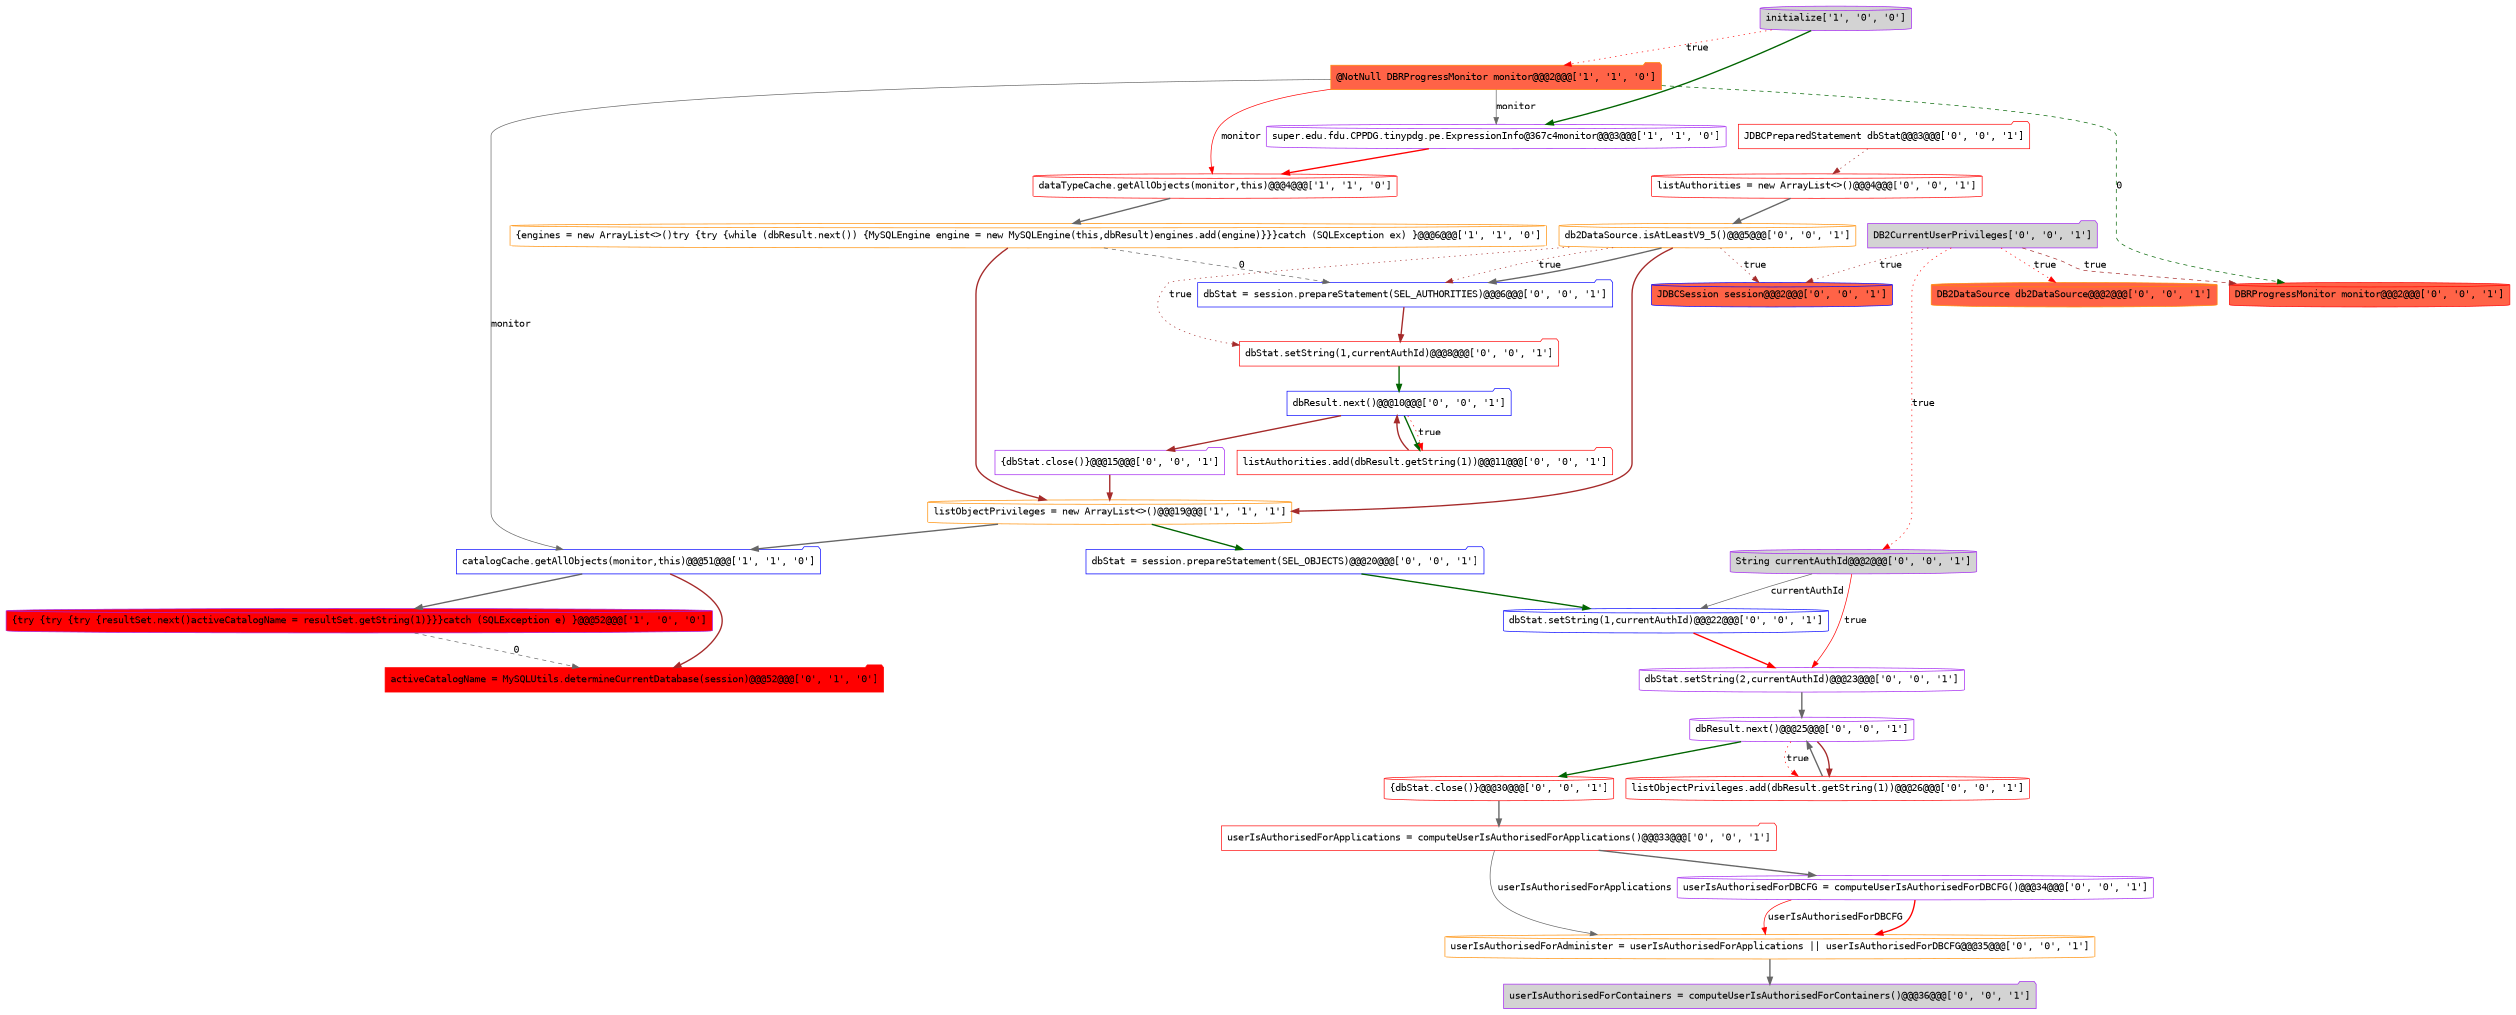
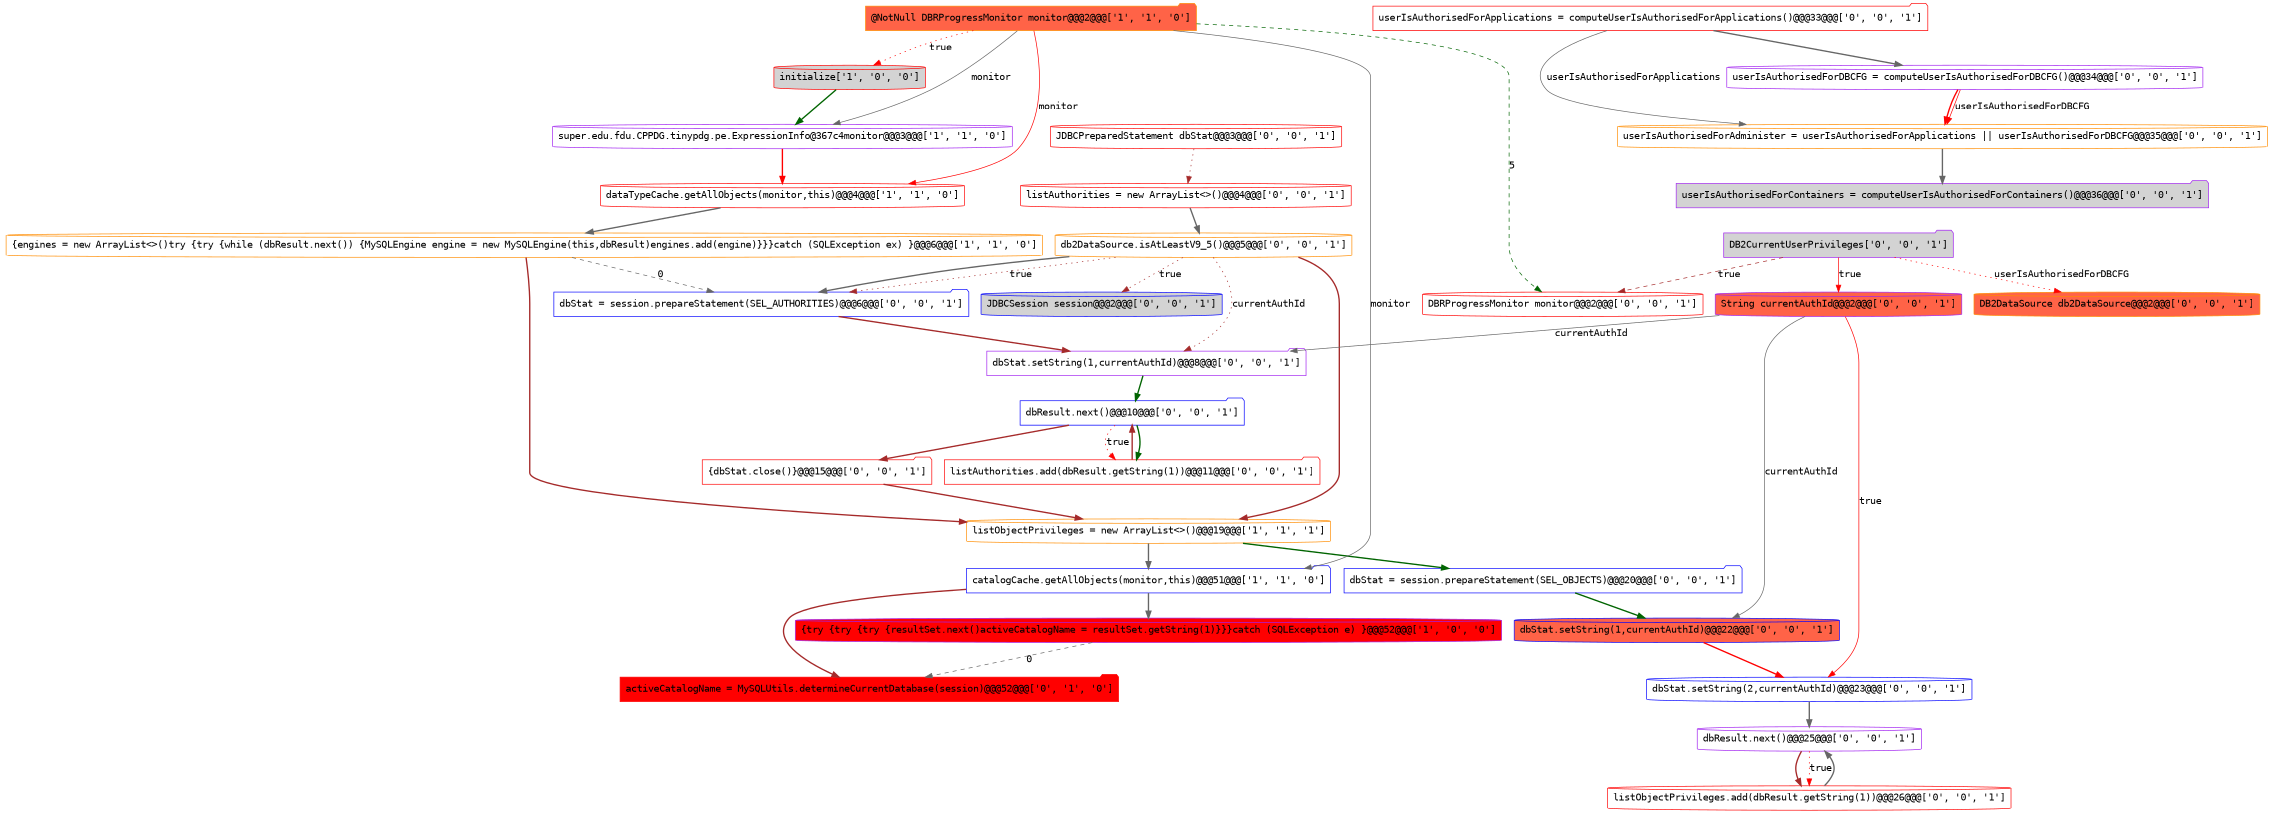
node "initialize['1', '0', '0']": color purple -> red
edge "initialize['1', '0', '0']" -> "@NotNull DBRProgressMonitor monitor@@@2@@@['1', '1', '0']": reversed
node "JDBCPreparedStatement dbStat@@@3@@@['0', '0', '1']": shape folder -> cylinder
edge "@NotNull DBRProgressMonitor monitor@@@2@@@['1', '1', '0']" -> "DBRProgressMonitor monitor@@@2@@@['0', '0', '1']": label "0" -> "5"
edge "DB2CurrentUserPrivileges['0', '0', '1']" -> "JDBCSession session@@@2@@@['0', '0', '1']": removed, label "true"
edge "DB2CurrentUserPrivileges['0', '0', '1']" -> "DB2DataSource db2DataSource@@@2@@@['0', '0', '1']": label "true" -> "userIsAuthorisedForDBCFG"
edge "db2DataSource.isAtLeastV9_5()@@@5@@@['0', '0', '1']" -> "dbStat.setString(1,currentAuthId)@@@8@@@['0', '0', '1']": label "true" -> "currentAuthId"
node "JDBCSession session@@@2@@@['0', '0', '1']": fillcolor tomato -> lightgray
node "DBRProgressMonitor monitor@@@2@@@['0', '0', '1']": fillcolor tomato -> white
edge "String currentAuthId@@@2@@@['0', '0', '1']" -> "dbStat.setString(1,currentAuthId)@@@8@@@['0', '0', '1']": added, label "currentAuthId"
node "dbStat.setString(1,currentAuthId)@@@8@@@['0', '0', '1']": color red -> purple
edge "DB2CurrentUserPrivileges['0', '0', '1']" -> "String currentAuthId@@@2@@@['0', '0', '1']": style dotted -> solid
node "{dbStat.close()}@@@15@@@['0', '0', '1']": color purple -> red
node "String currentAuthId@@@2@@@['0', '0', '1']": fillcolor lightgray -> tomato
node "dbStat.setString(1,currentAuthId)@@@22@@@['0', '0', '1']": fillcolor white -> tomato
node "dbStat.setString(2,currentAuthId)@@@23@@@['0', '0', '1']": color purple -> blue
node "{dbStat.close()}@@@30@@@['0', '0', '1']": removed
